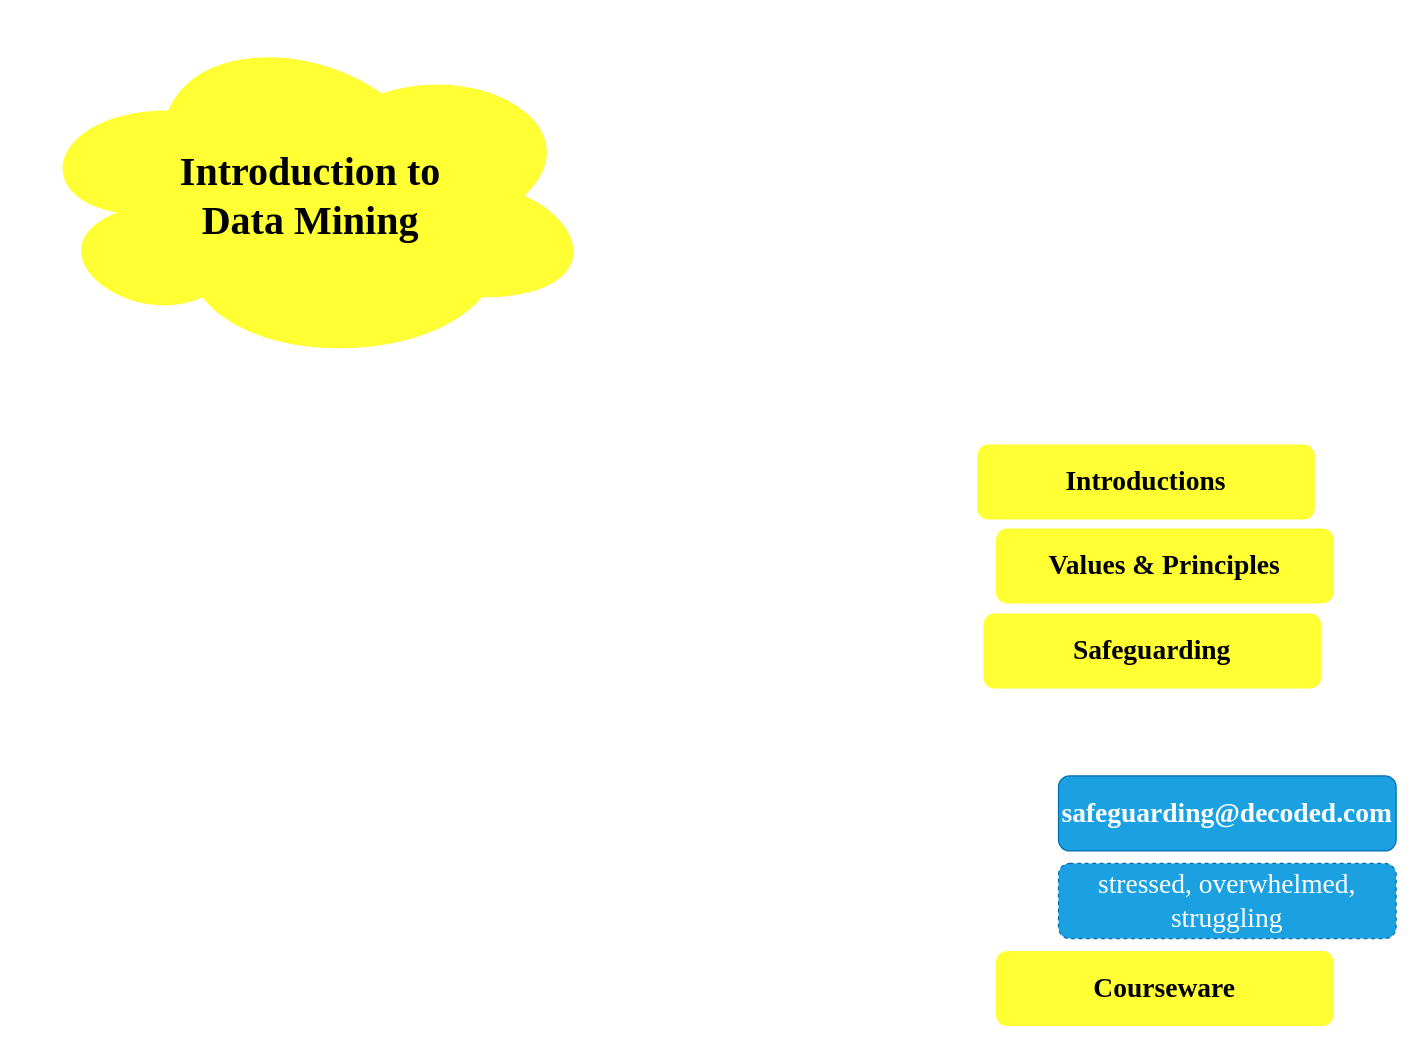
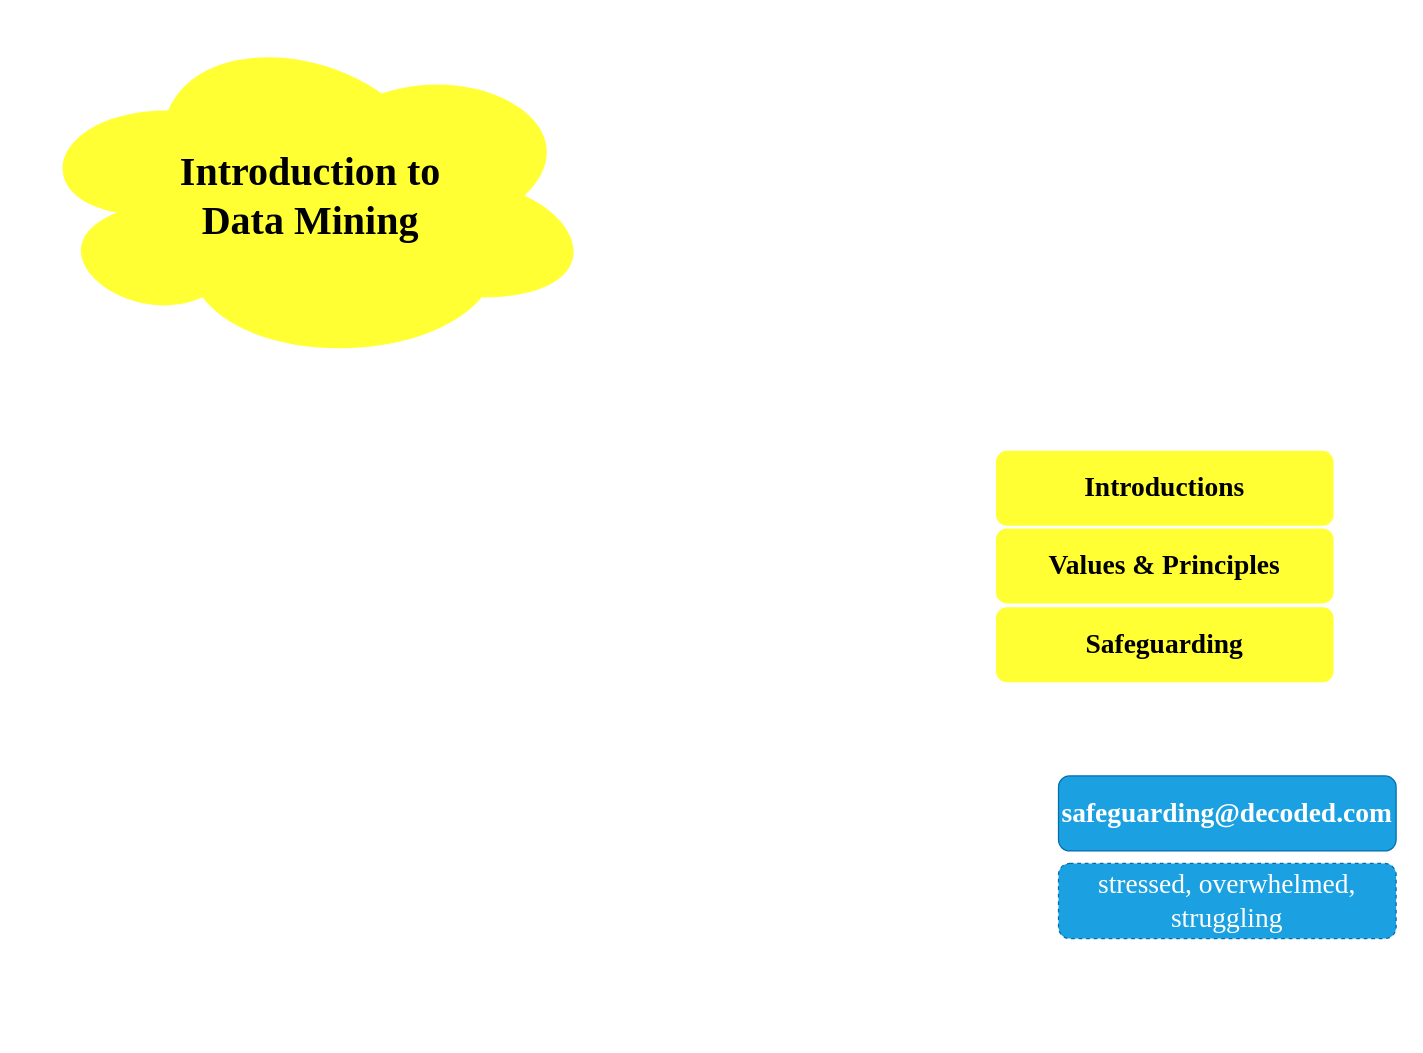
node "Introductions": moved (1146, 482) -> (1164, 488)
node "Safeguarding": moved (1152, 651) -> (1164, 644)
node "Courseware": removed
